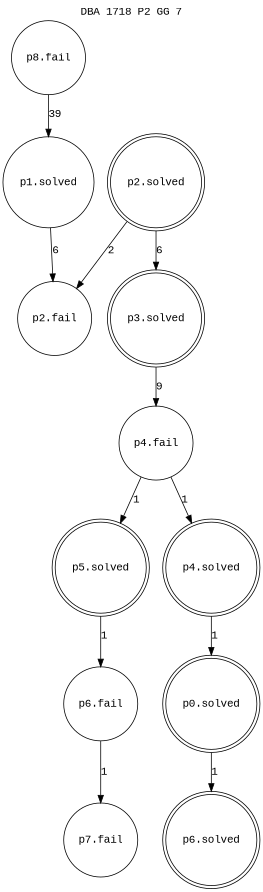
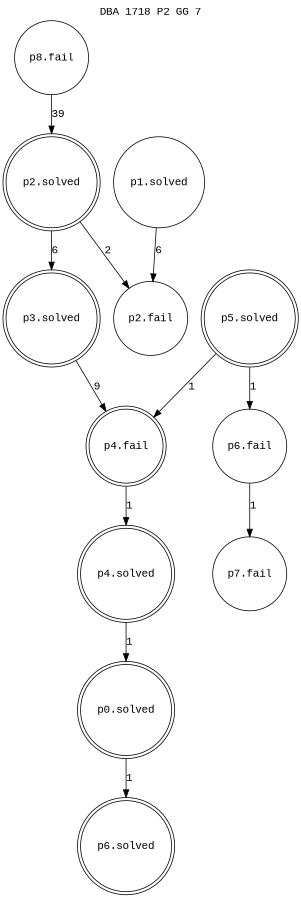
edge "p8.fail" -> "p1.solved": now "p8.fail" -> "p2.solved"
node "p4.fail": shape circle -> doublecircle
edge "p4.fail" -> "p5.solved": reversed
